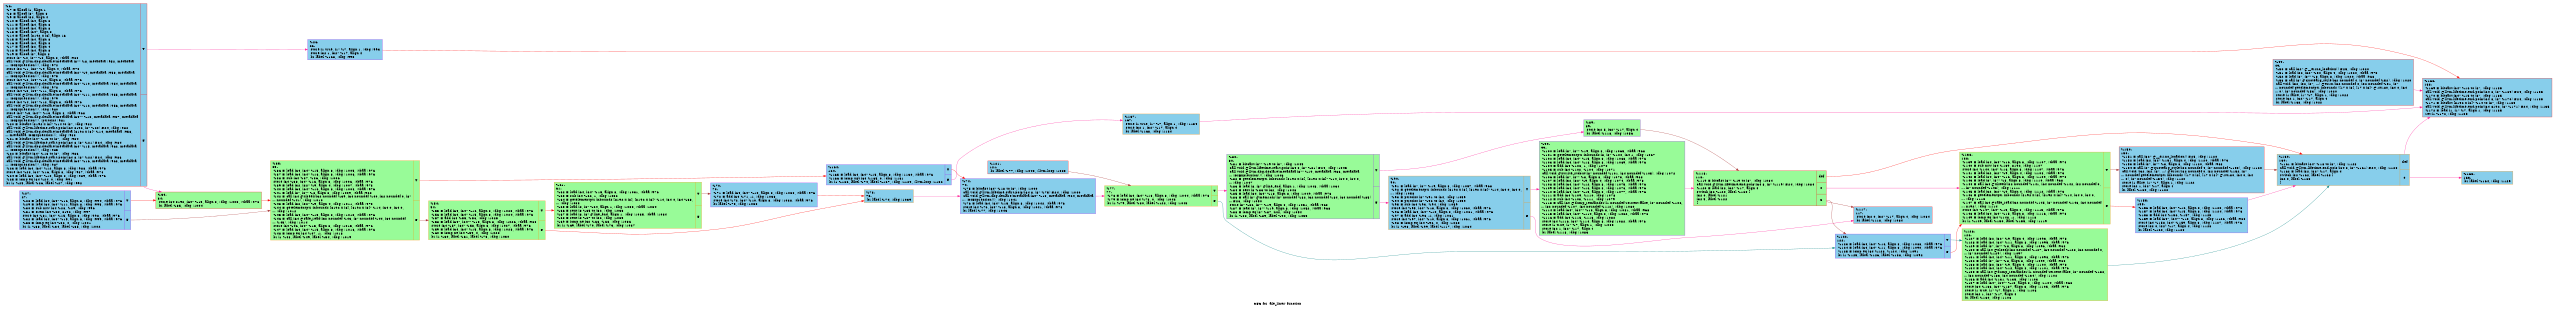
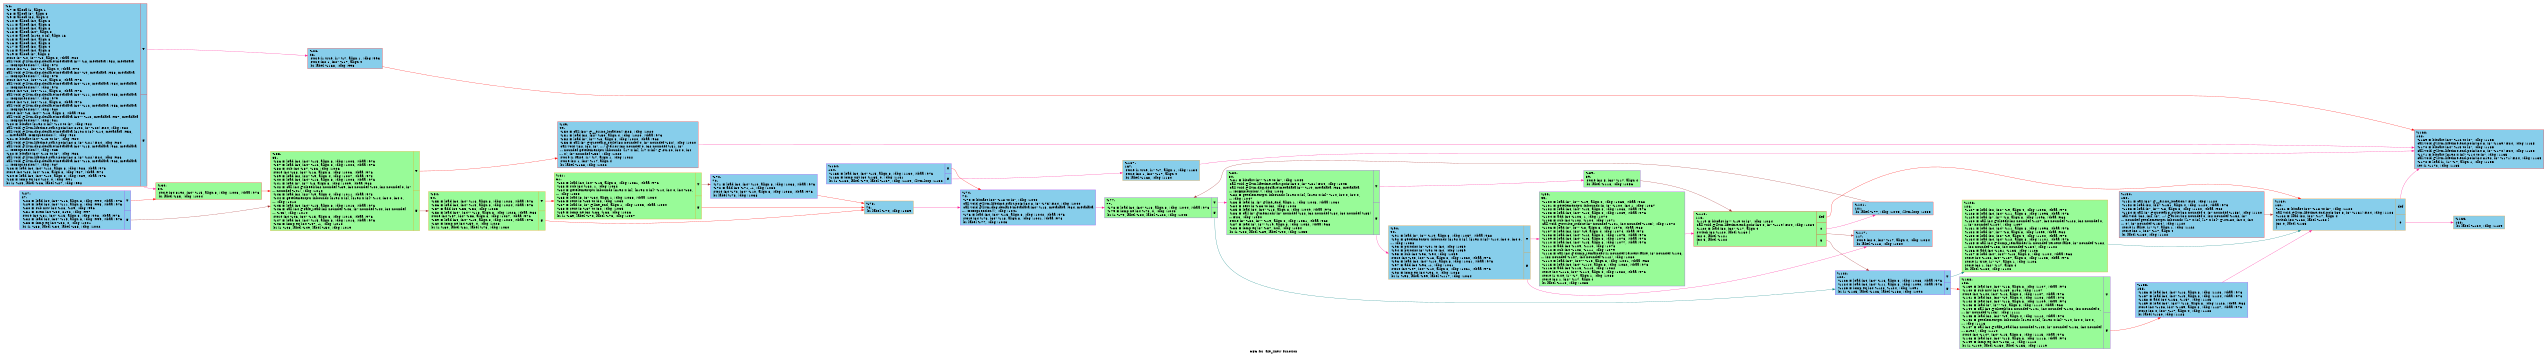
node "%26:": color purple -> red
node "%6:": text "... !DIExpression()), !ptrtoint !981" -> "... !DIExpression()), !dbg !981"
edge "%138:" -> "%150:": removed
edge "%35:" -> "%164:": now "%35:" -> "%49:"
edge "%118:" -> "%138:": now "%118:" -> "%121:"
node "%138:": color darkorange -> purple
node "%77:": color darkorange -> purple
edge "%61:" -> "%73:": added
